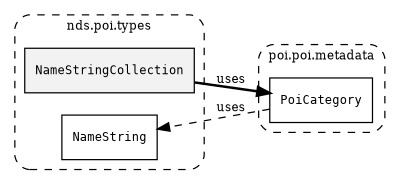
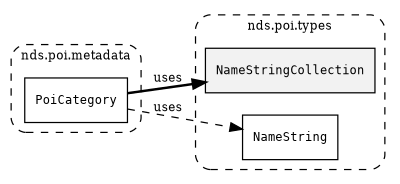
cluster "poi.poi.metadata": label "poi.poi.metadata" -> "nds.poi.metadata"
edge "NameStringCollection" -> "PoiCategory": reversed
